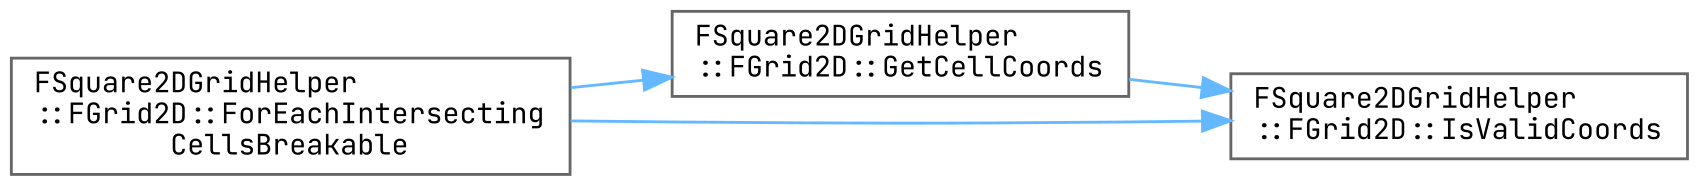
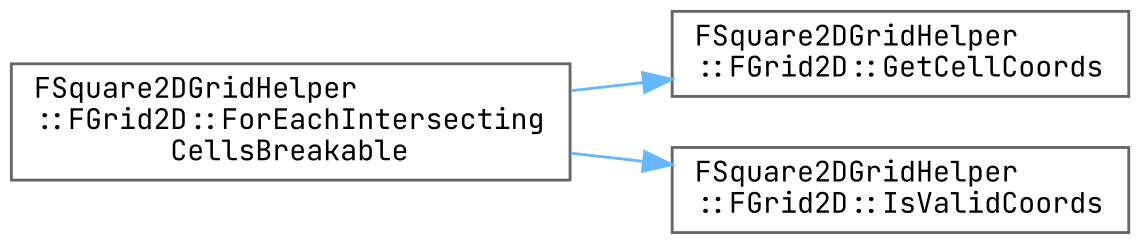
edge "FSquare2DGridHelper ::FGrid2D::GetCellCoords" -> "FSquare2DGridHelper ::FGrid2D::IsValidCoords": removed
